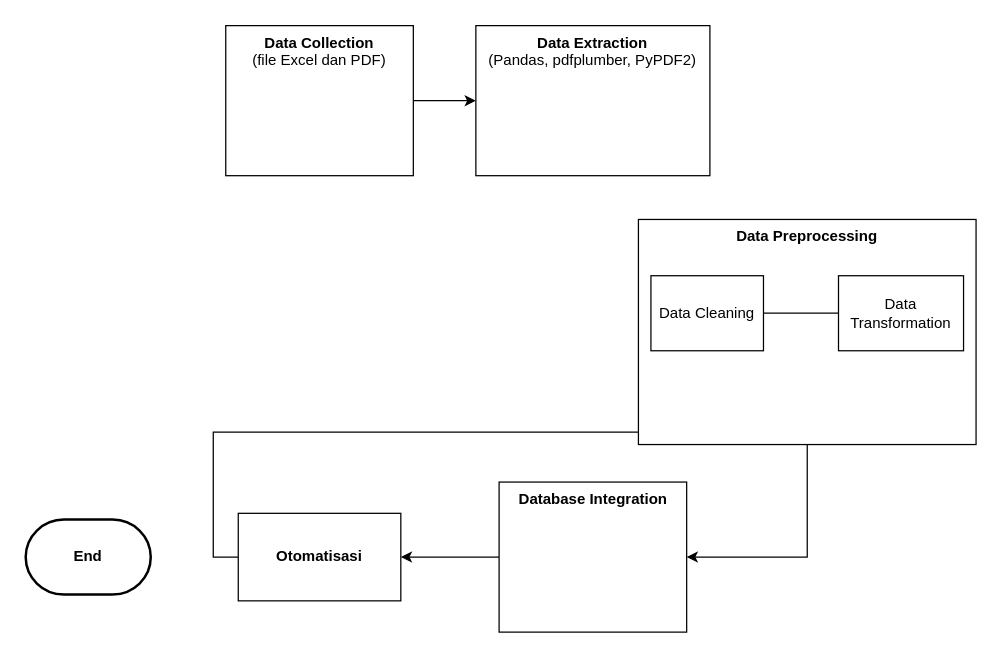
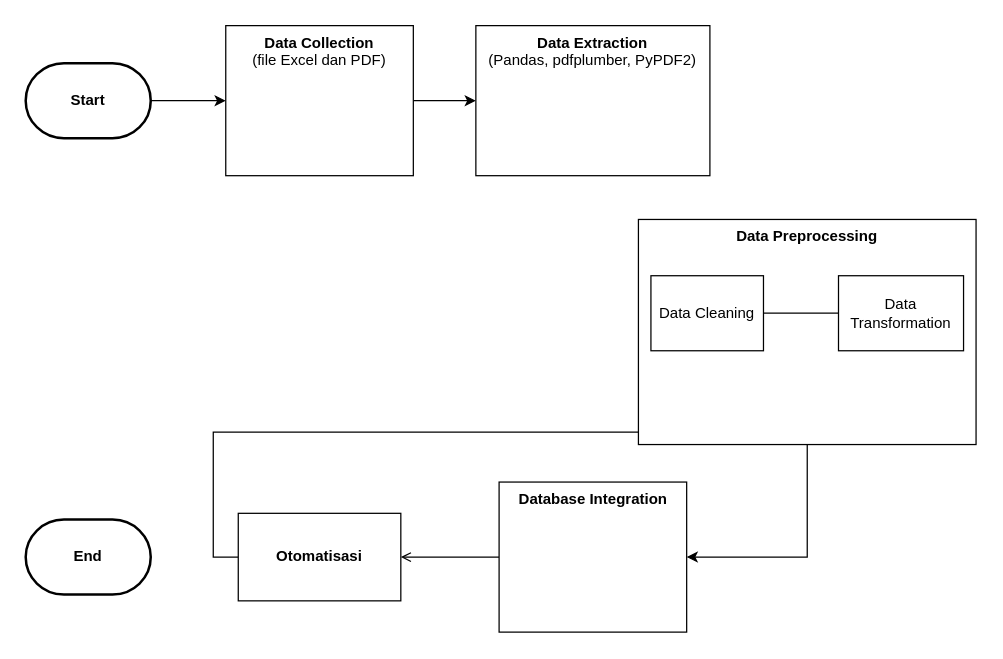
node "Start": added
edge "Start" -> "Data Collection (file Excel dan PDF)": added
edge "Database Integration" -> "Otomatisasi": arrowhead classic -> open
